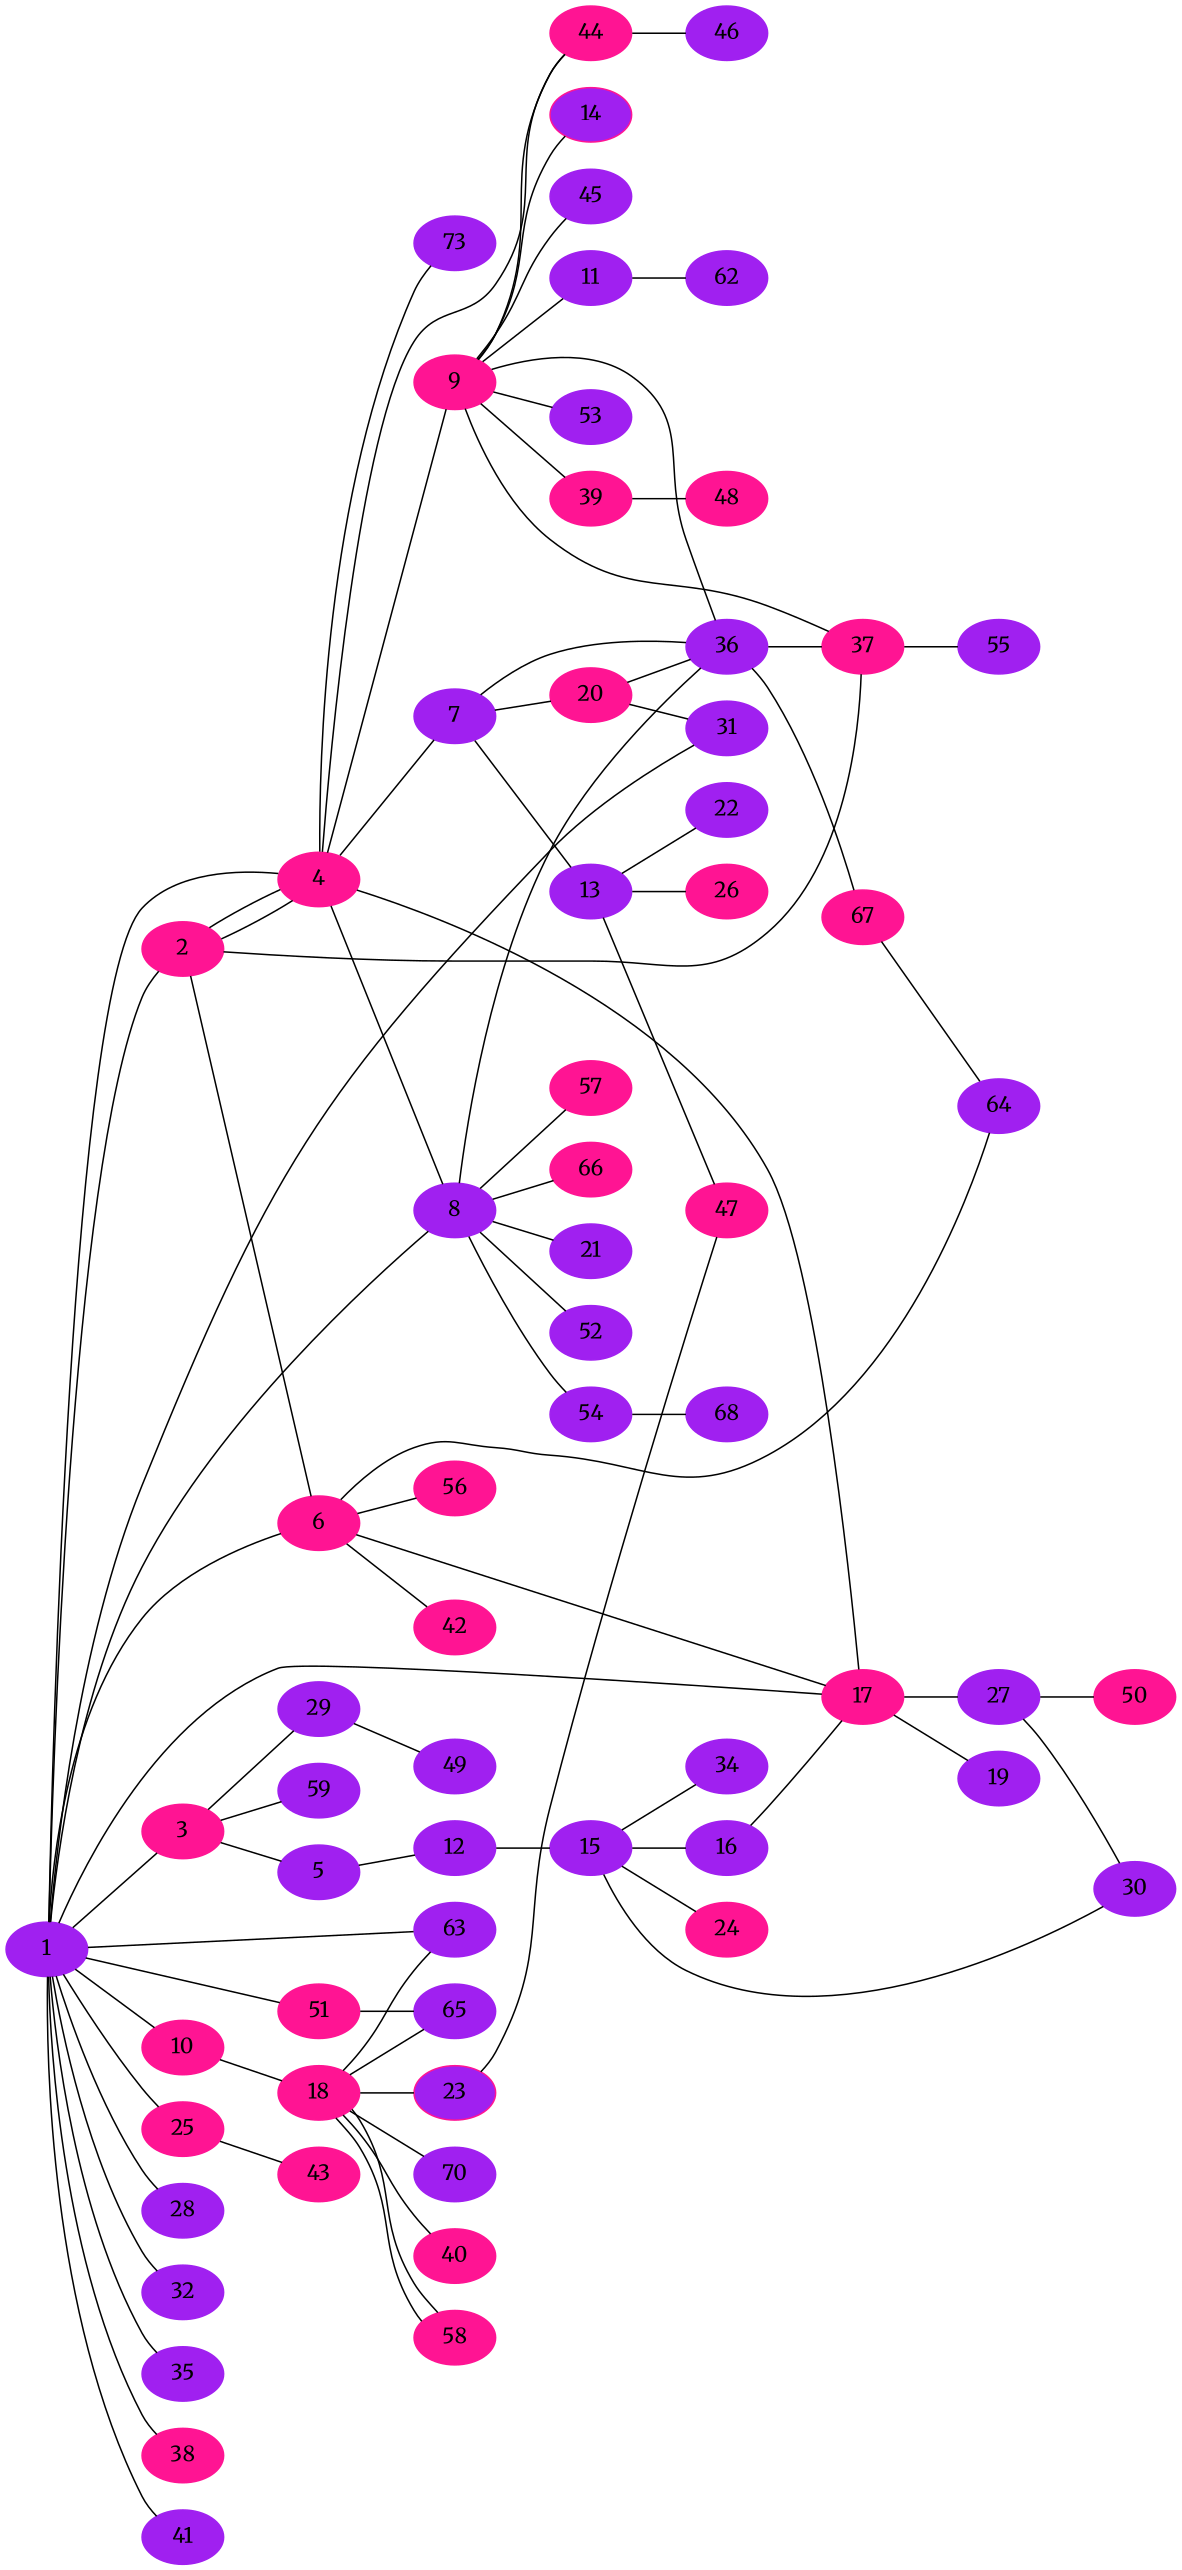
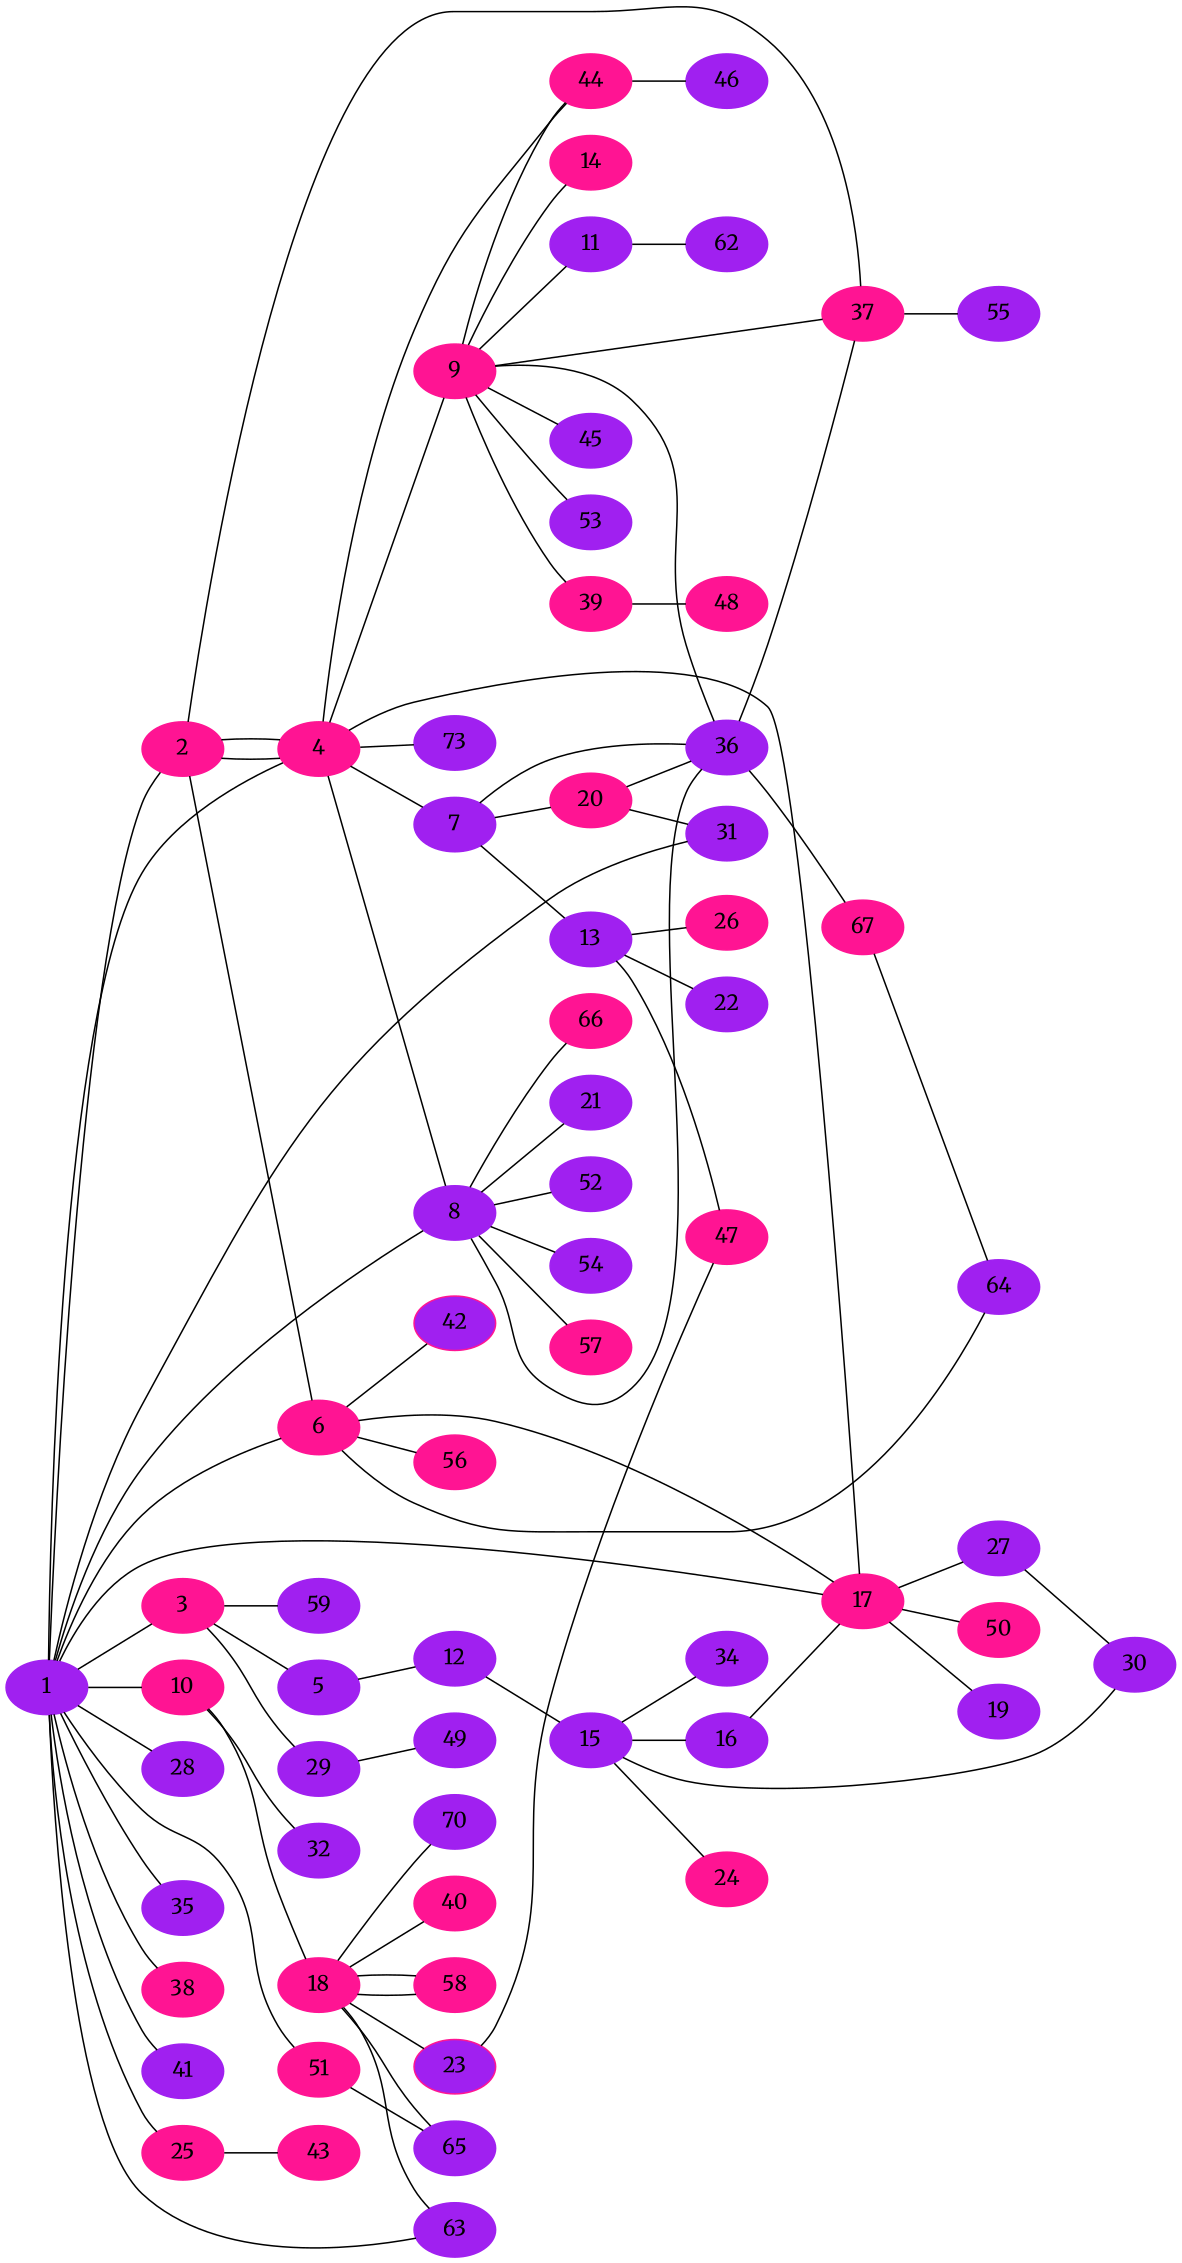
node "14": fillcolor purple -> deeppink
node "68": removed
node "42": fillcolor deeppink -> purple
edge "27" -- "50": now "17" -- "50"
edge "1" -- "32": now "10" -- "32"
